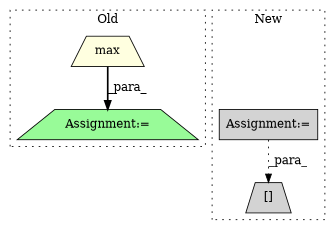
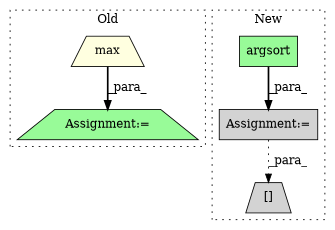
node "argsort": added
